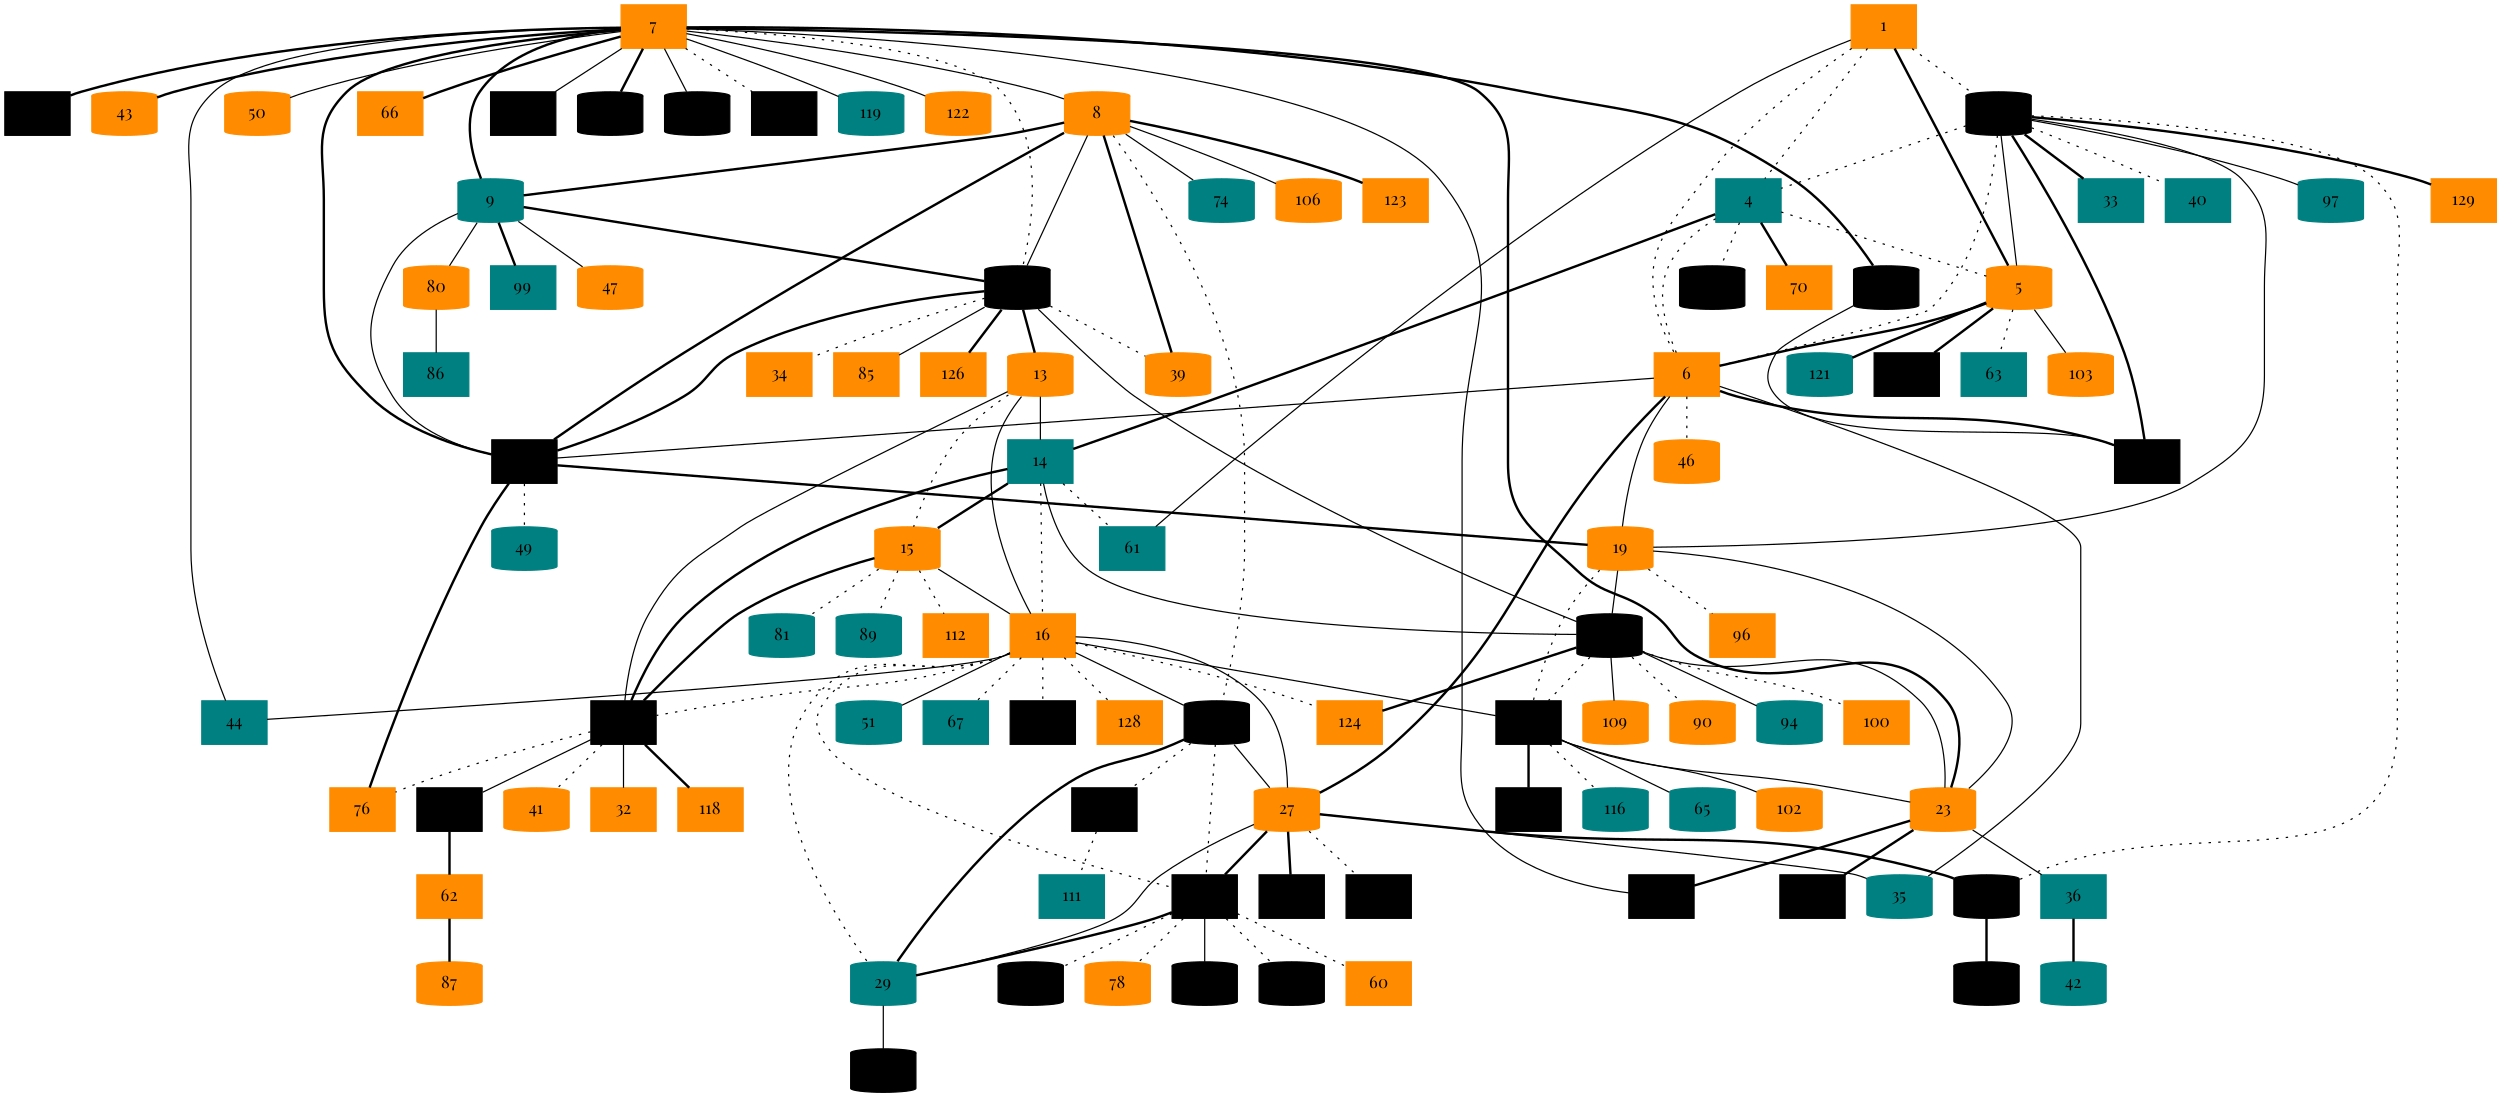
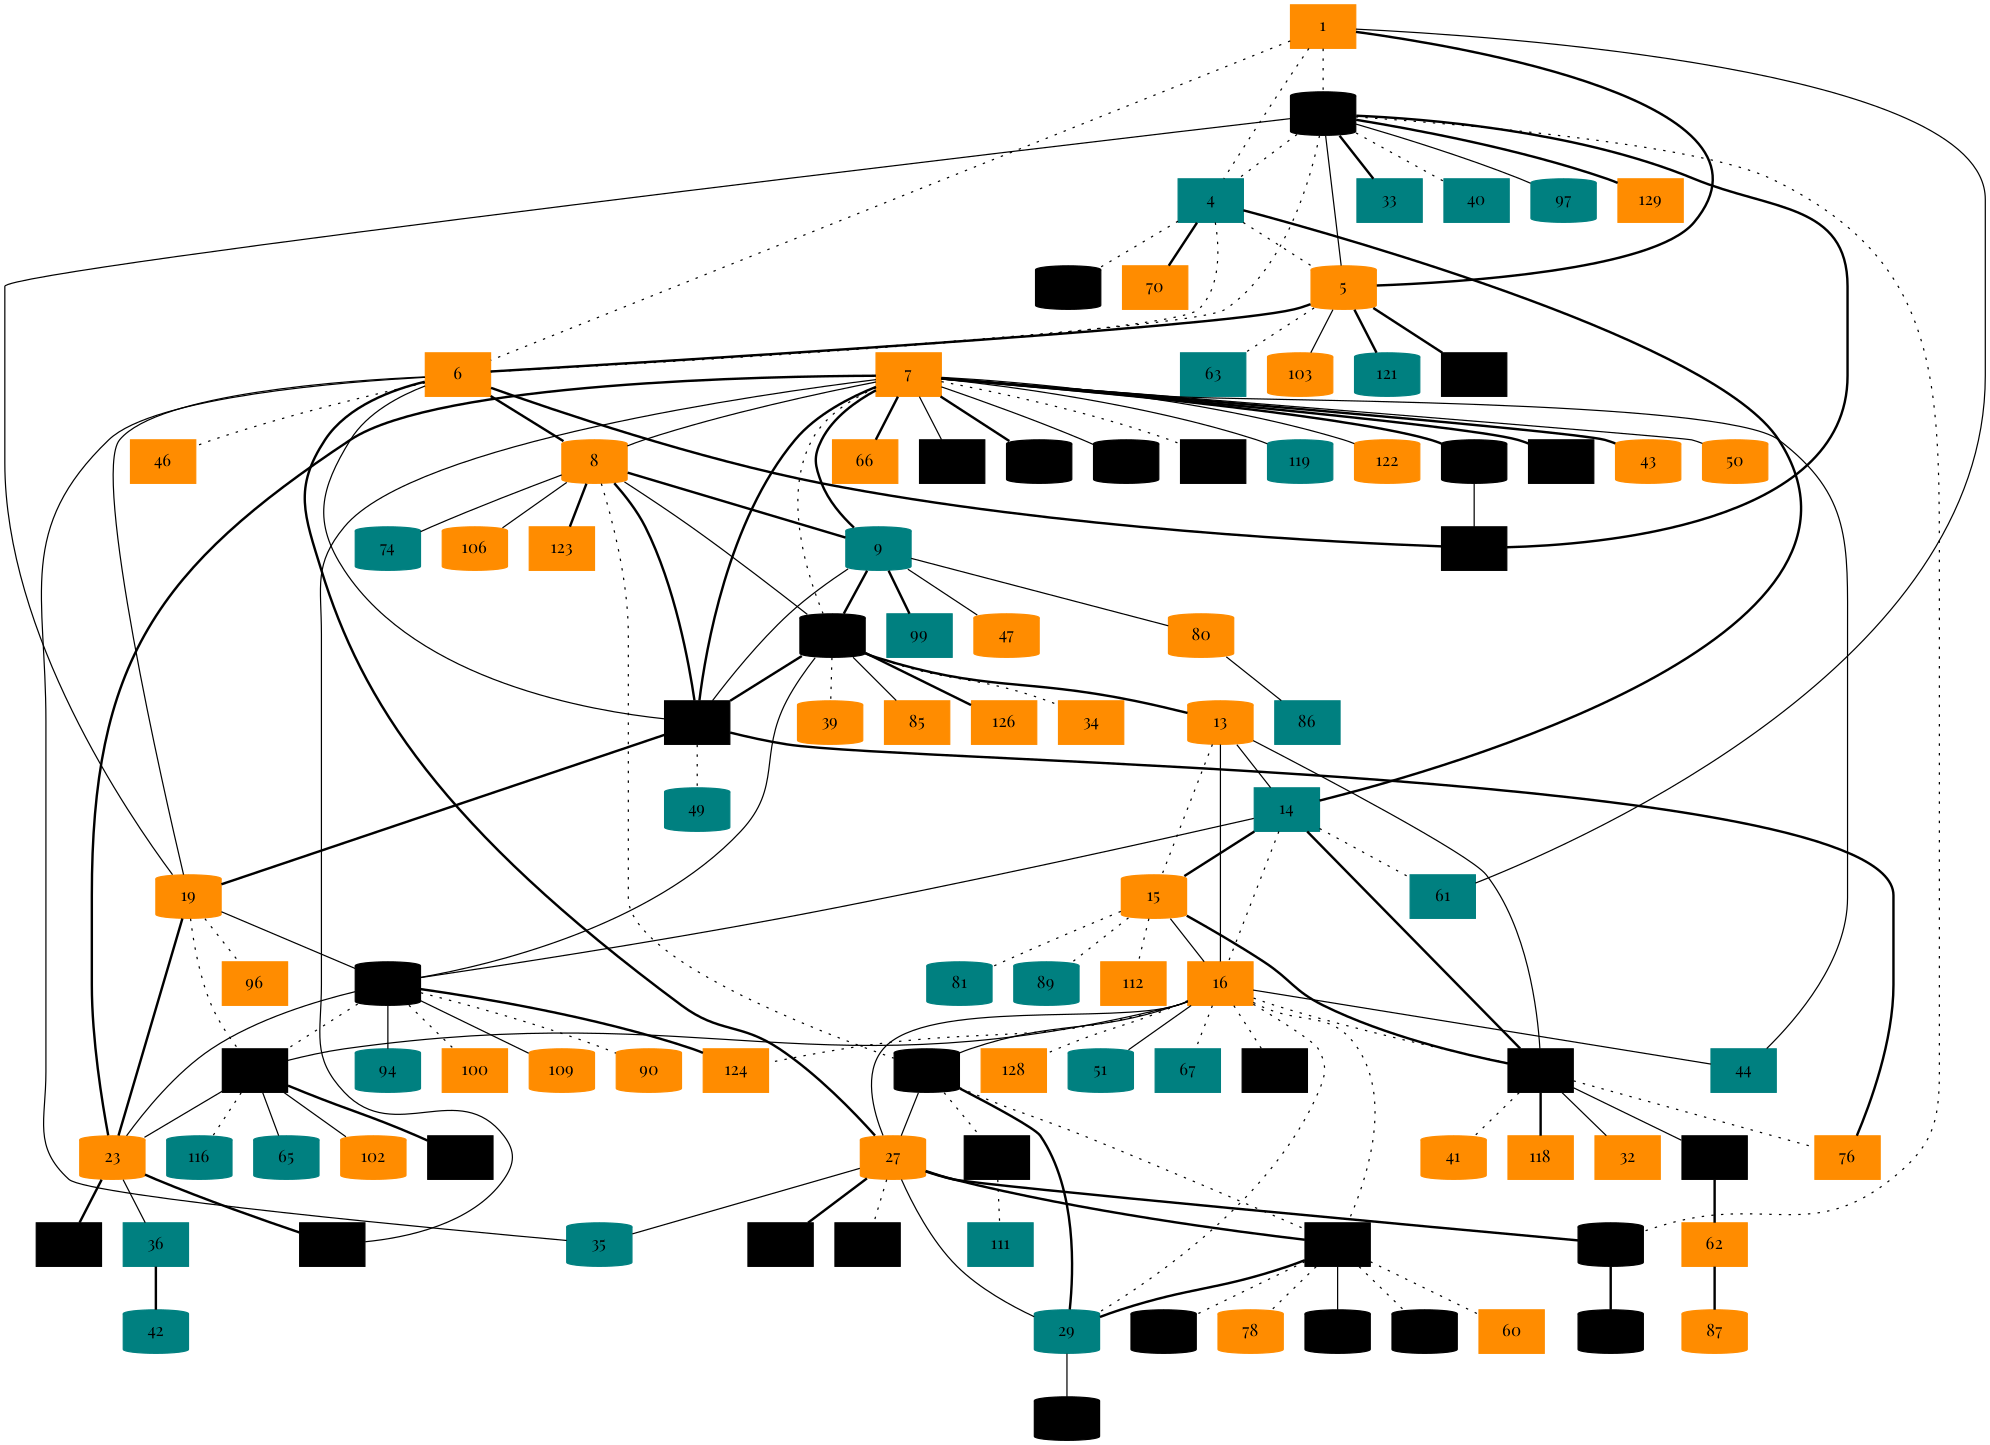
edge "8" -- "39": now "8" -- "6"
node "46": shape cylinder -> box
edge "19" -- "23": style solid -> bold
